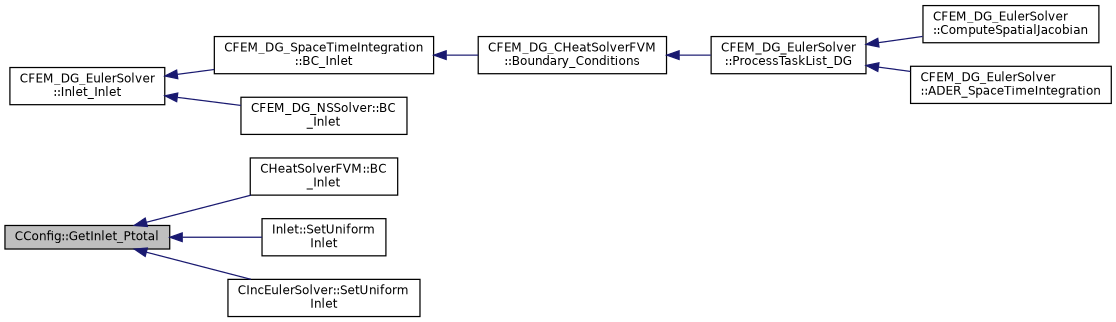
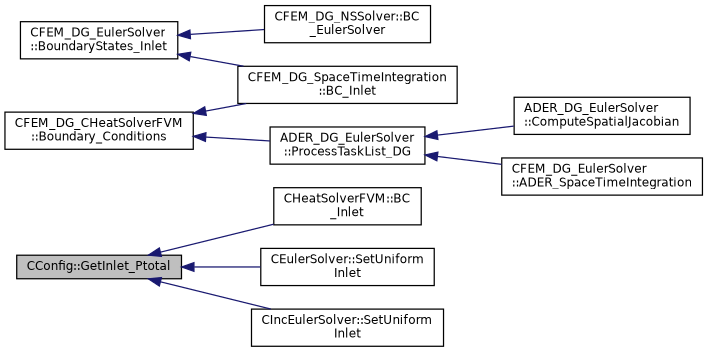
node "CFEM_DG_EulerSolver ::ComputeSpatialJacobian": label "CFEM_DG_EulerSolver ::ComputeSpatialJacobian" -> "ADER_DG_EulerSolver ::ComputeSpatialJacobian"
edge "CFEM_DG_CHeatSolverFVM ::Boundary_Conditions" -> "CFEM_DG_SpaceTimeIntegration ::BC_Inlet": reversed
node "CFEM_DG_EulerSolver ::ProcessTaskList_DG": label "CFEM_DG_EulerSolver ::ProcessTaskList_DG" -> "ADER_DG_EulerSolver ::ProcessTaskList_DG"
node "CFEM_DG_EulerSolver ::Inlet_Inlet": label "CFEM_DG_EulerSolver ::Inlet_Inlet" -> "CFEM_DG_EulerSolver ::BoundaryStates_Inlet"
node "CFEM_DG_NSSolver::BC _Inlet": label "CFEM_DG_NSSolver::BC _Inlet" -> "CFEM_DG_NSSolver::BC _EulerSolver"
node "Inlet::SetUniform Inlet": label "Inlet::SetUniform Inlet" -> "CEulerSolver::SetUniform Inlet"
